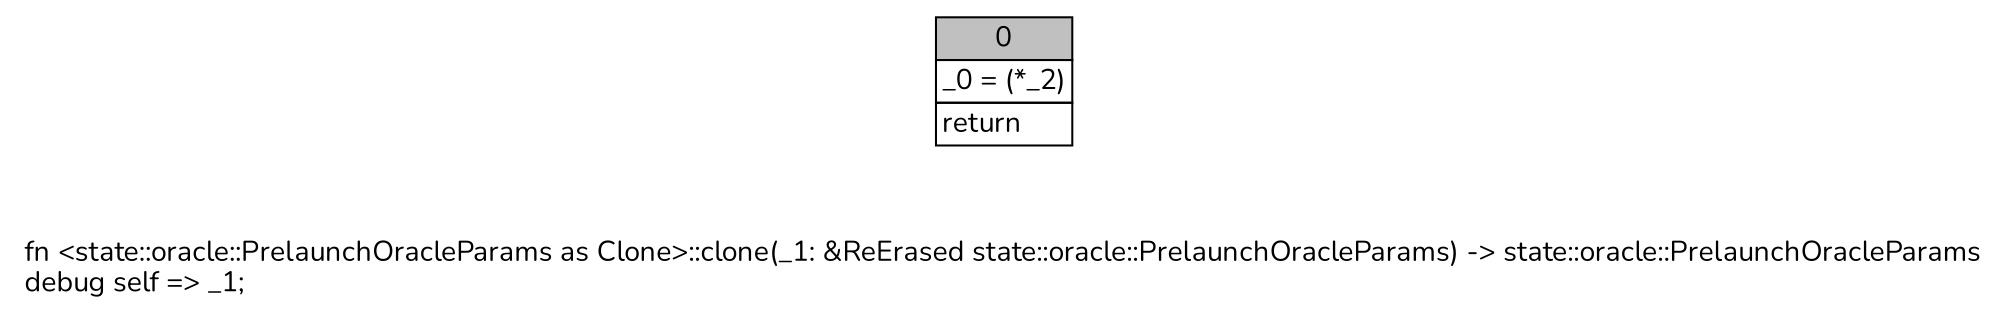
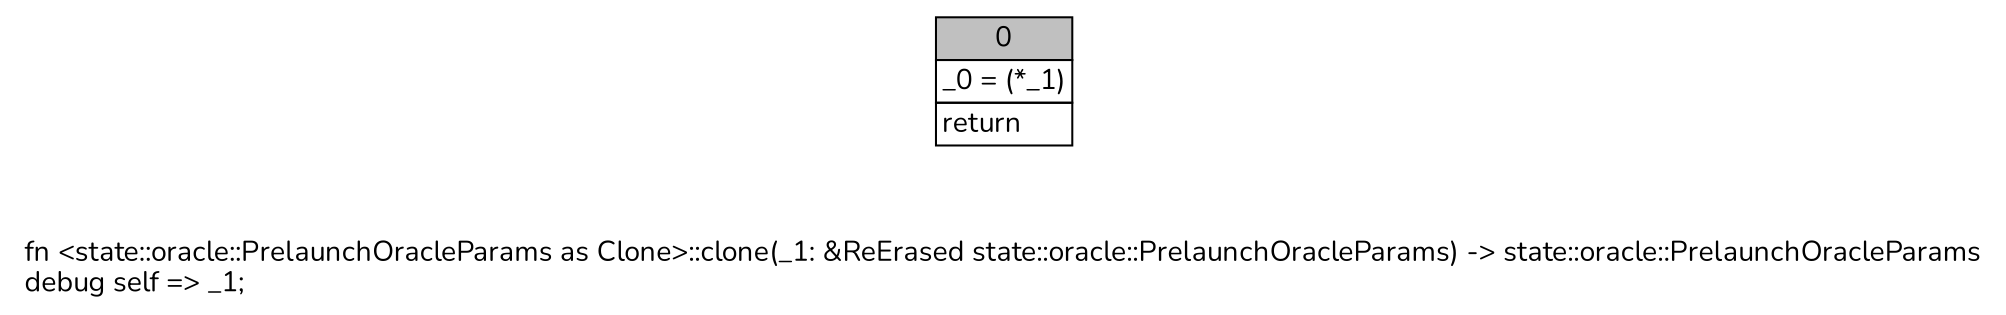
node "0": text "_0 = (*_2)" -> "_0 = (*_1)"
